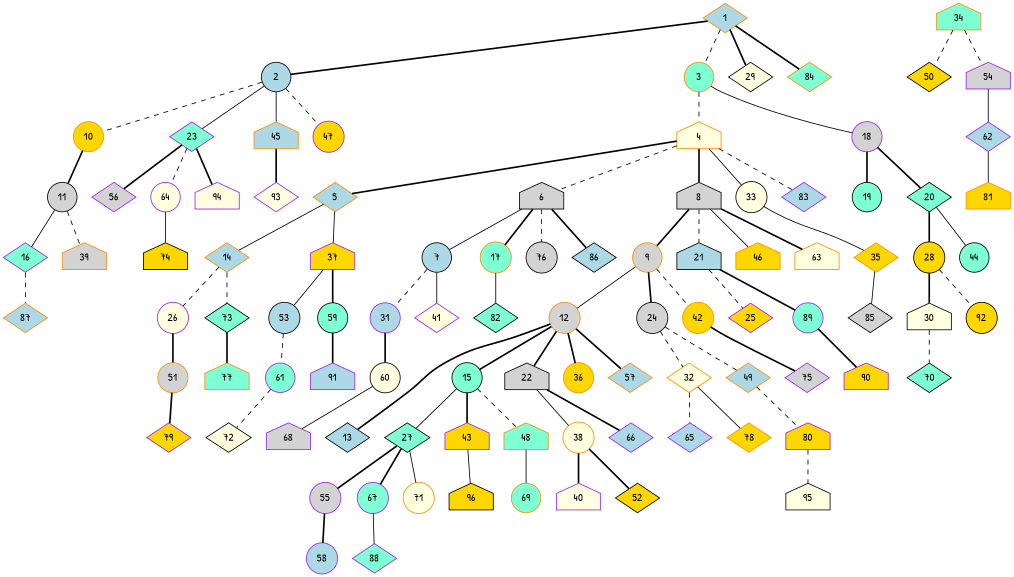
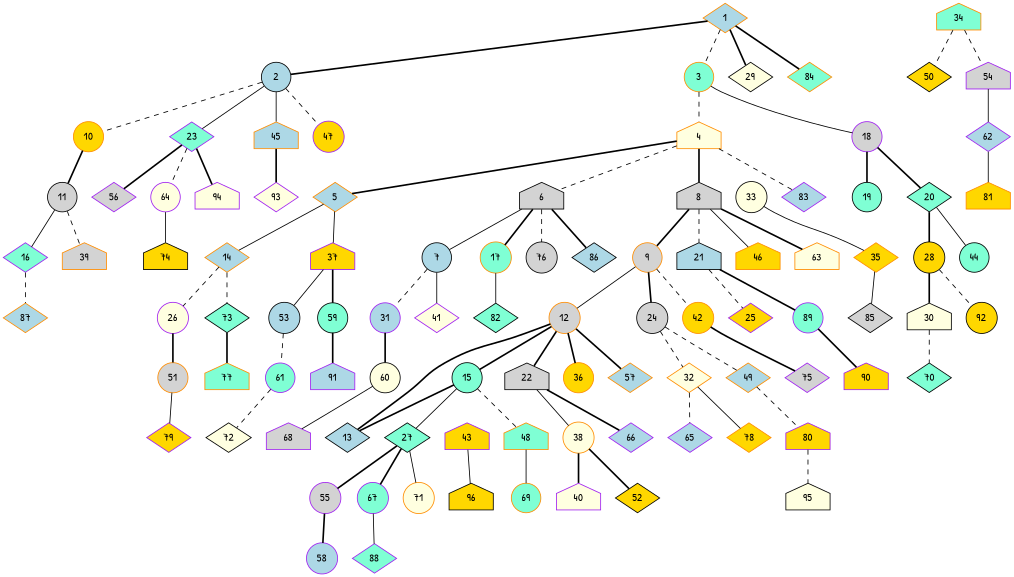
edge "4" -- "33": removed
edge "51" -- "79": style bold -> solid
edge "15" -- "43": now "15" -- "13"
